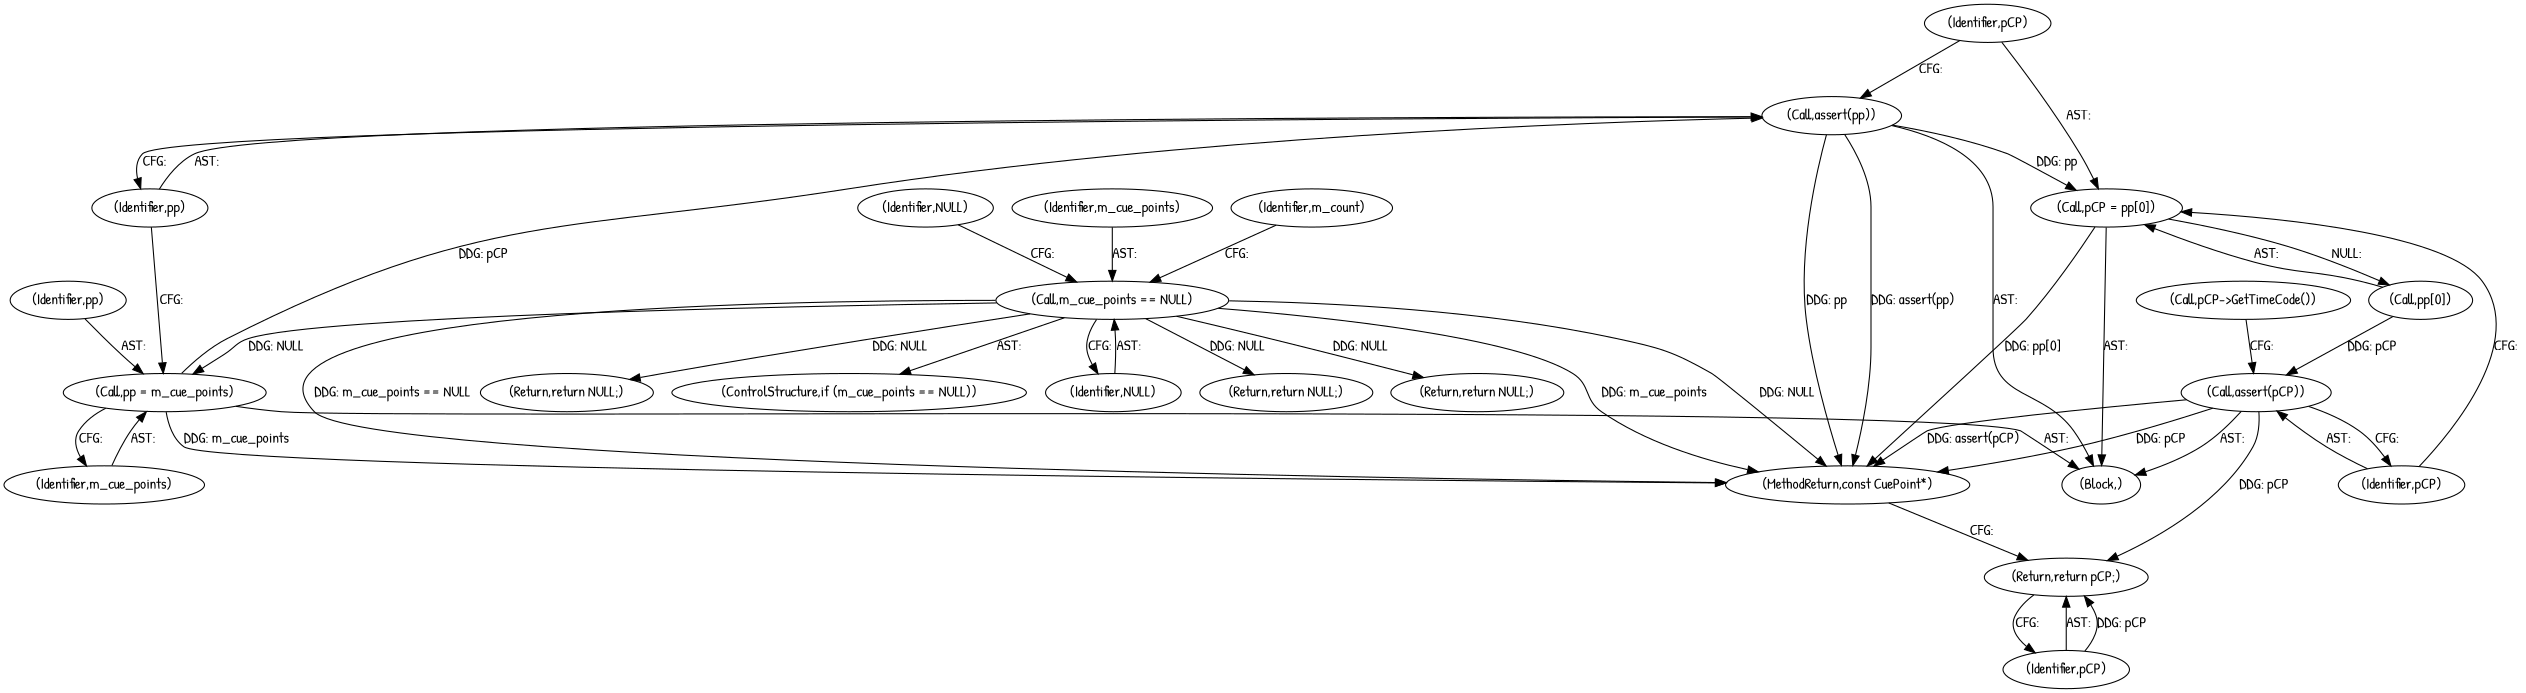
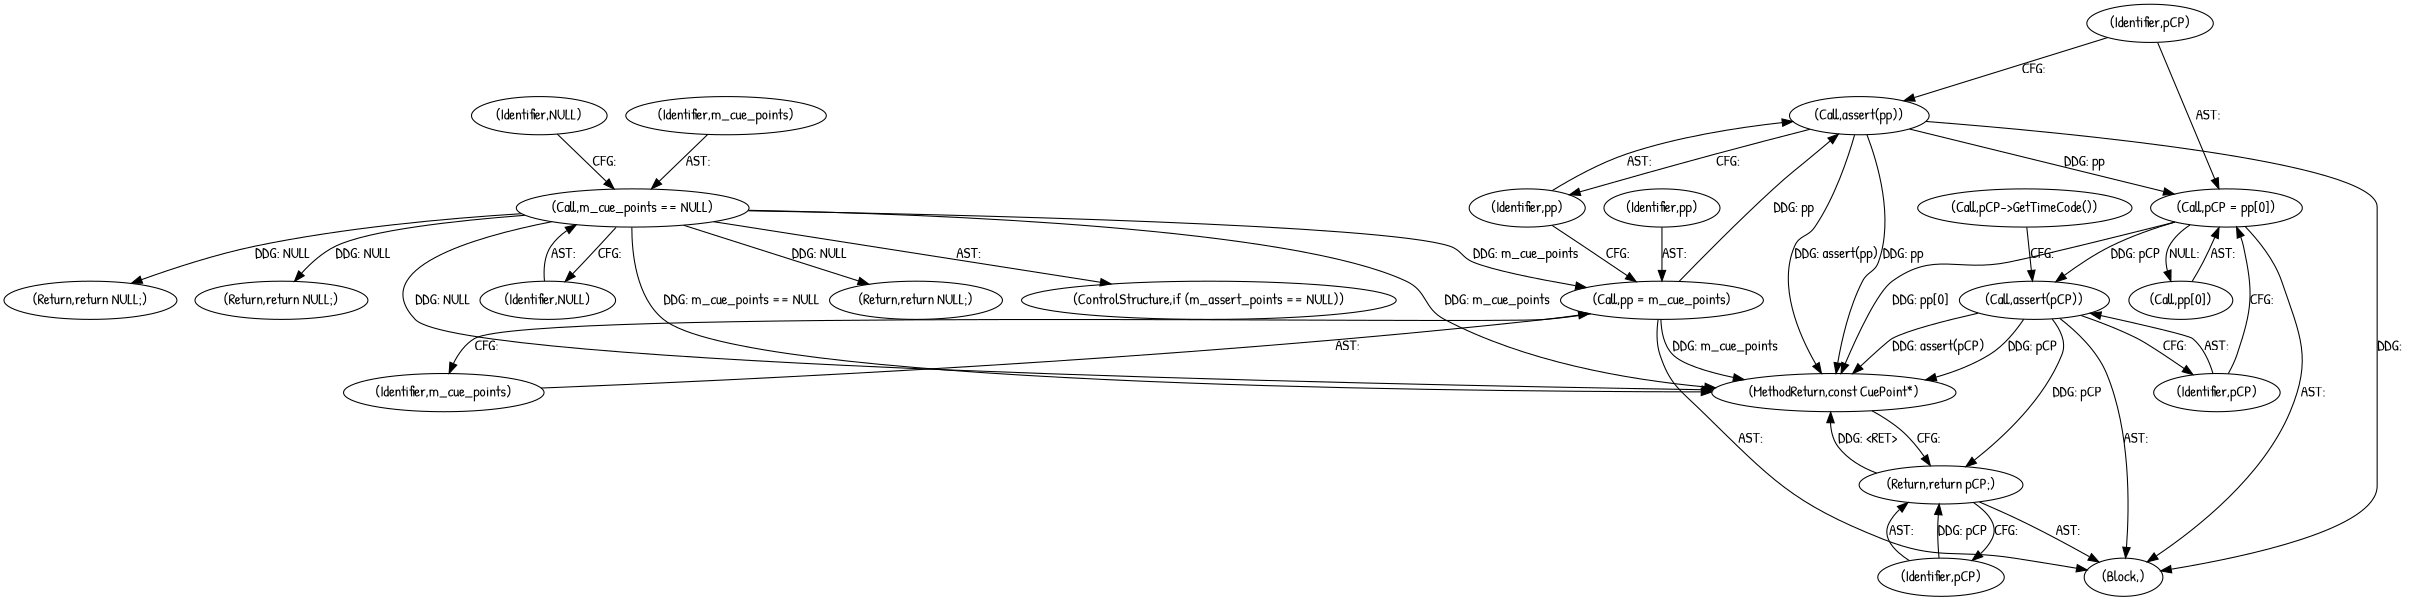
node "(Identifier,m_count)": removed
edge "(Call,pp = m_cue_points)" -> "(Call,assert(pp))": label "DDG: pCP" -> "DDG: pp"
edge "(Call,assert(pp))" -> "(Block,)": label "AST: " -> "DDG: "
edge "(Call,pp[0])" -> "(Call,assert(pCP))": now "(Call,pCP = pp[0])" -> "(Call,assert(pCP))"
edge "(Call,m_cue_points == NULL)" -> "(Call,pp = m_cue_points)": label "DDG: NULL" -> "DDG: m_cue_points"
node "(ControlStructure,if (m_cue_points == NULL))": label "(ControlStructure,if (m_cue_points == NULL))" -> "(ControlStructure,if (m_assert_points == NULL))"
edge "(Return,return pCP;)" -> "(MethodReturn,const CuePoint*)": added, label "DDG: <RET>"
edge "(Return,return pCP;)" -> "(Block,)": added, label "AST:"
